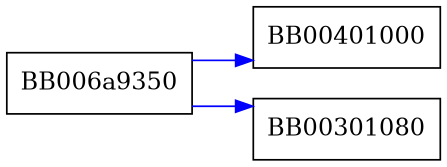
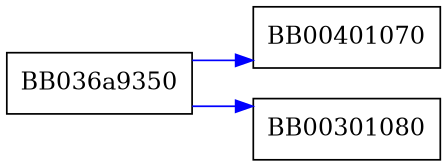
node "BB00401000": label "BB00401000" -> "BB00401070"
node "BB006a9350": label "BB006a9350" -> "BB036a9350"
